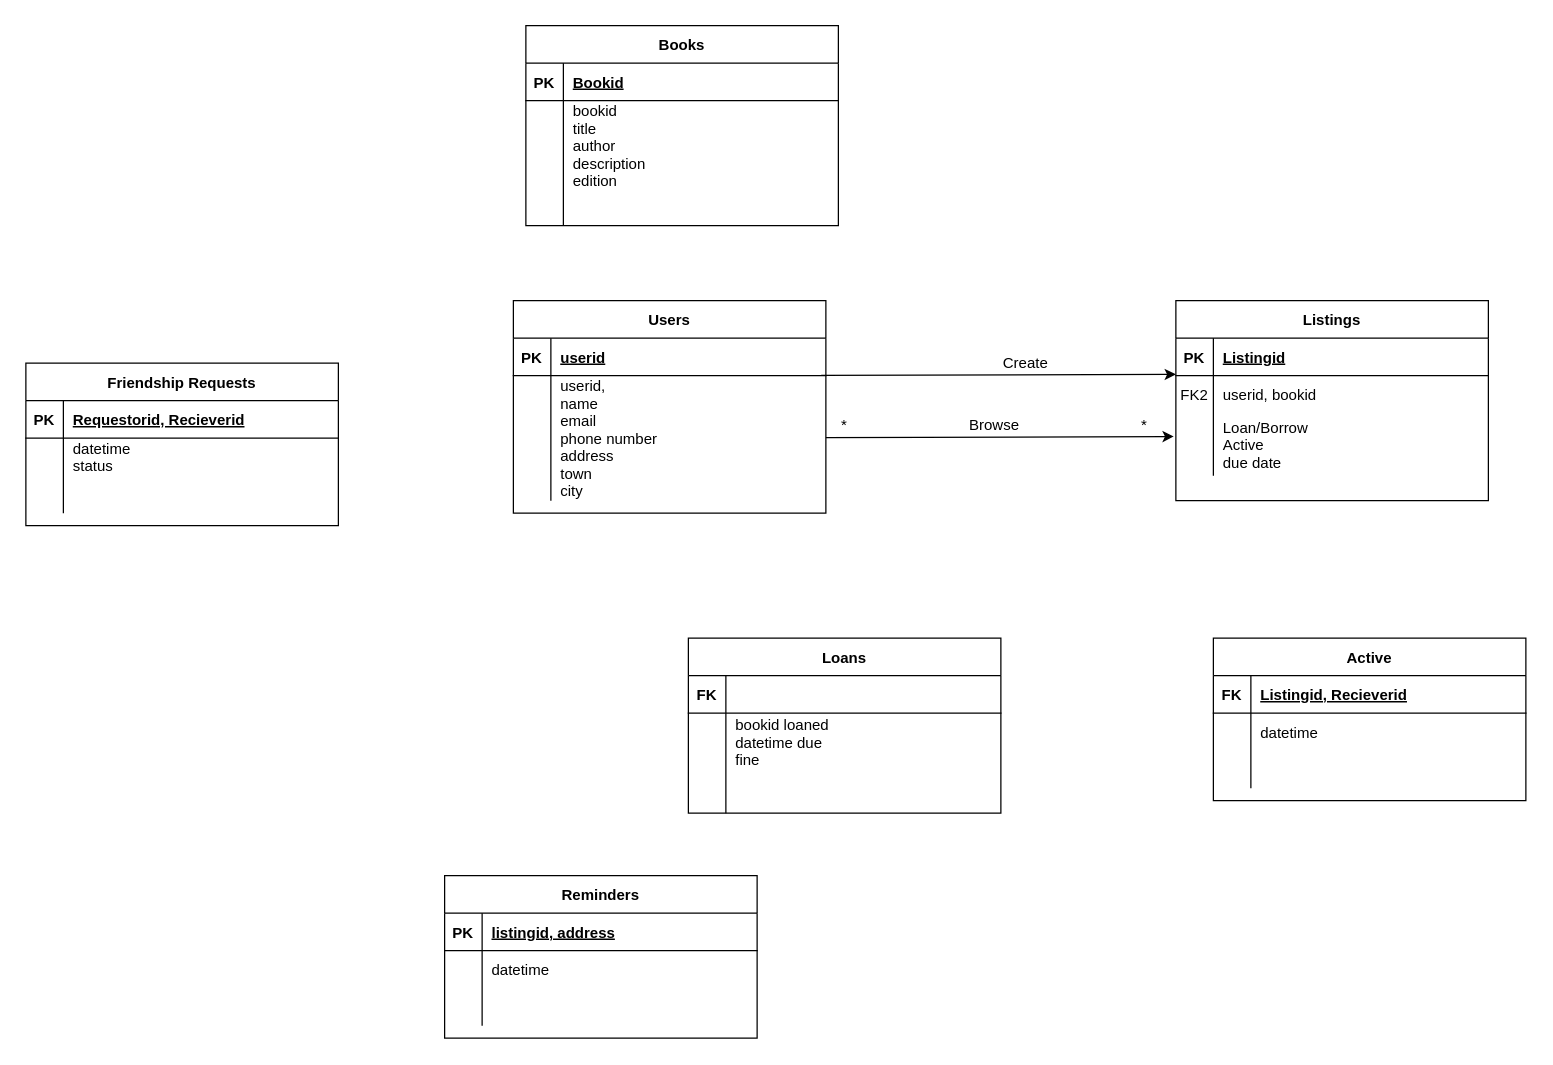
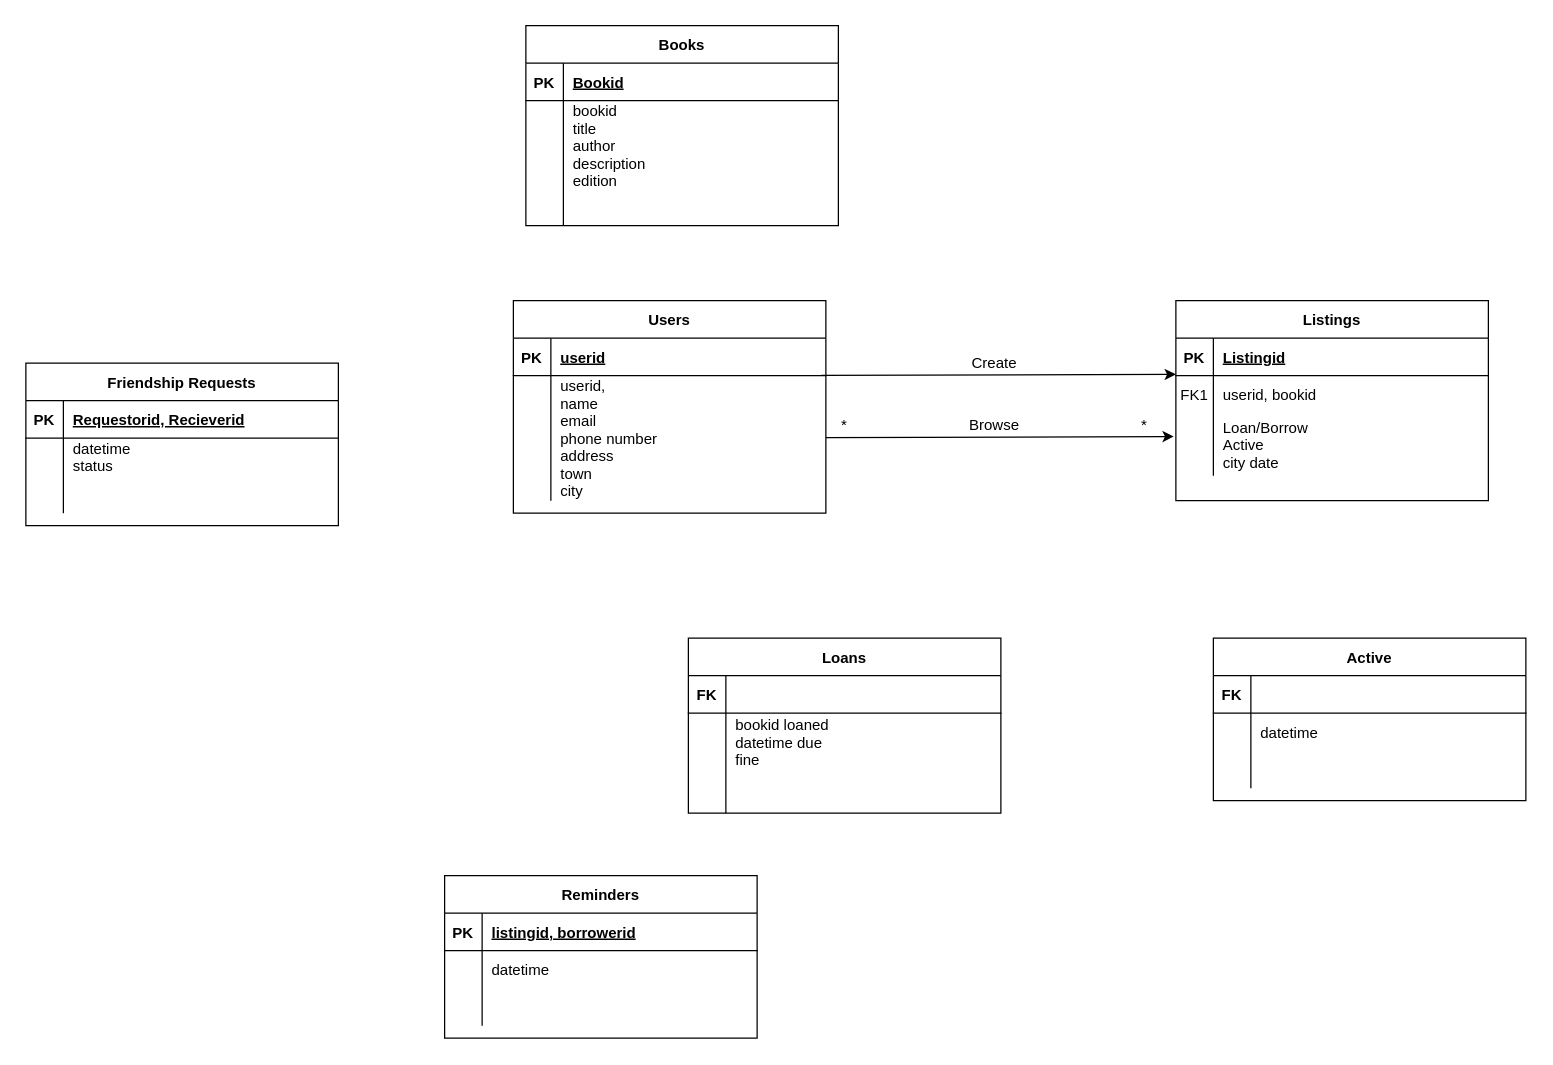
node "Create": moved (1026, 363) -> (994, 363)
node "FK2": label "FK2" -> "FK1"
node "Loan/Borrow Active due date": label "Loan/Borrow Active due date" -> "Loan/Borrow Active city date"
node "Listingid, Recieverid": removed
node "listingid, address": label "listingid, address" -> "listingid, borrowerid"
